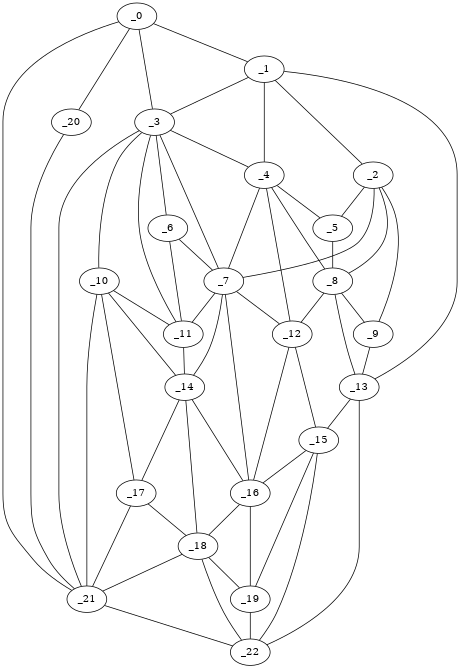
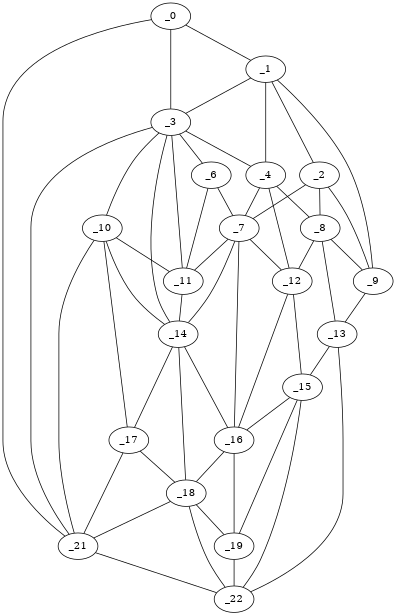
node "_20": removed
edge "_1" -- "_13": now "_1" -- "_9"
edge "_3" -- "_7": now "_3" -- "_14"
node "_5": removed
